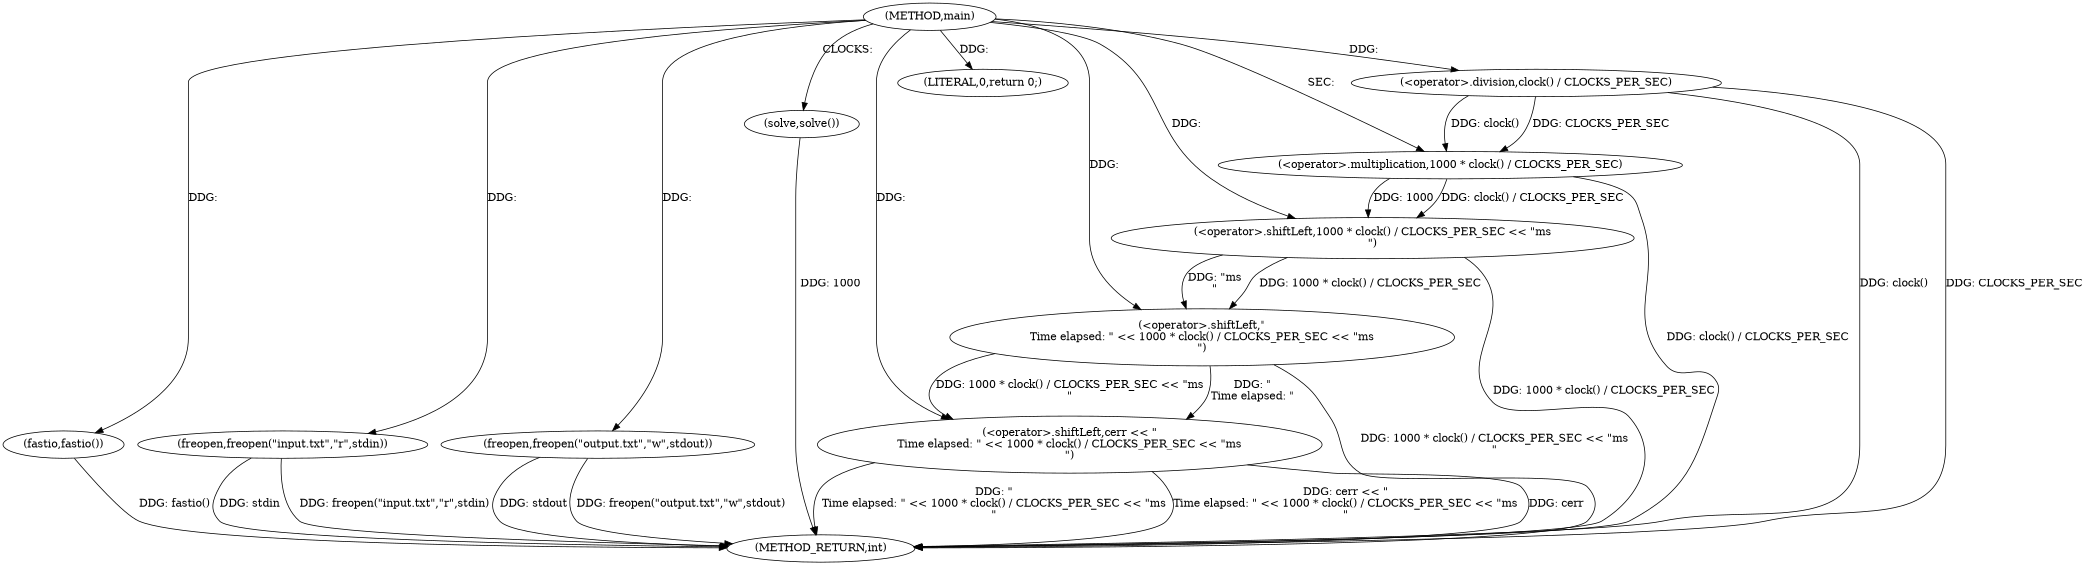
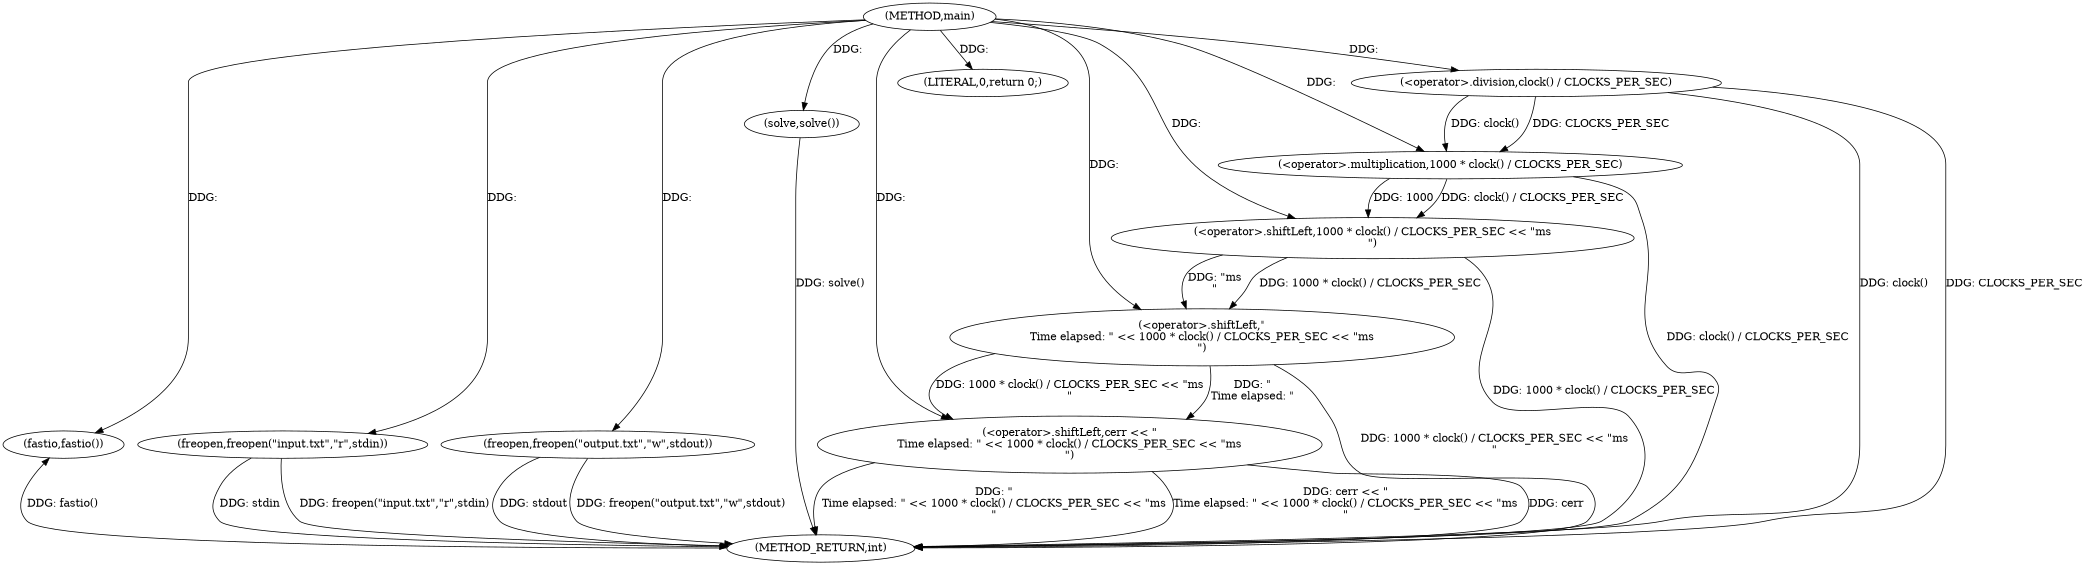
edge "(METHOD,main)" -> "(solve,solve())": label "CLOCKS: " -> "DDG: "
edge "(METHOD,main)" -> "(<operator>.multiplication,1000 * clock() / CLOCKS_PER_SEC)": label "SEC: " -> "DDG: "
edge "(solve,solve())" -> "(METHOD_RETURN,int)": label "DDG: 1000" -> "DDG: solve()"
edge "(fastio,fastio())" -> "(METHOD_RETURN,int)": reversed
